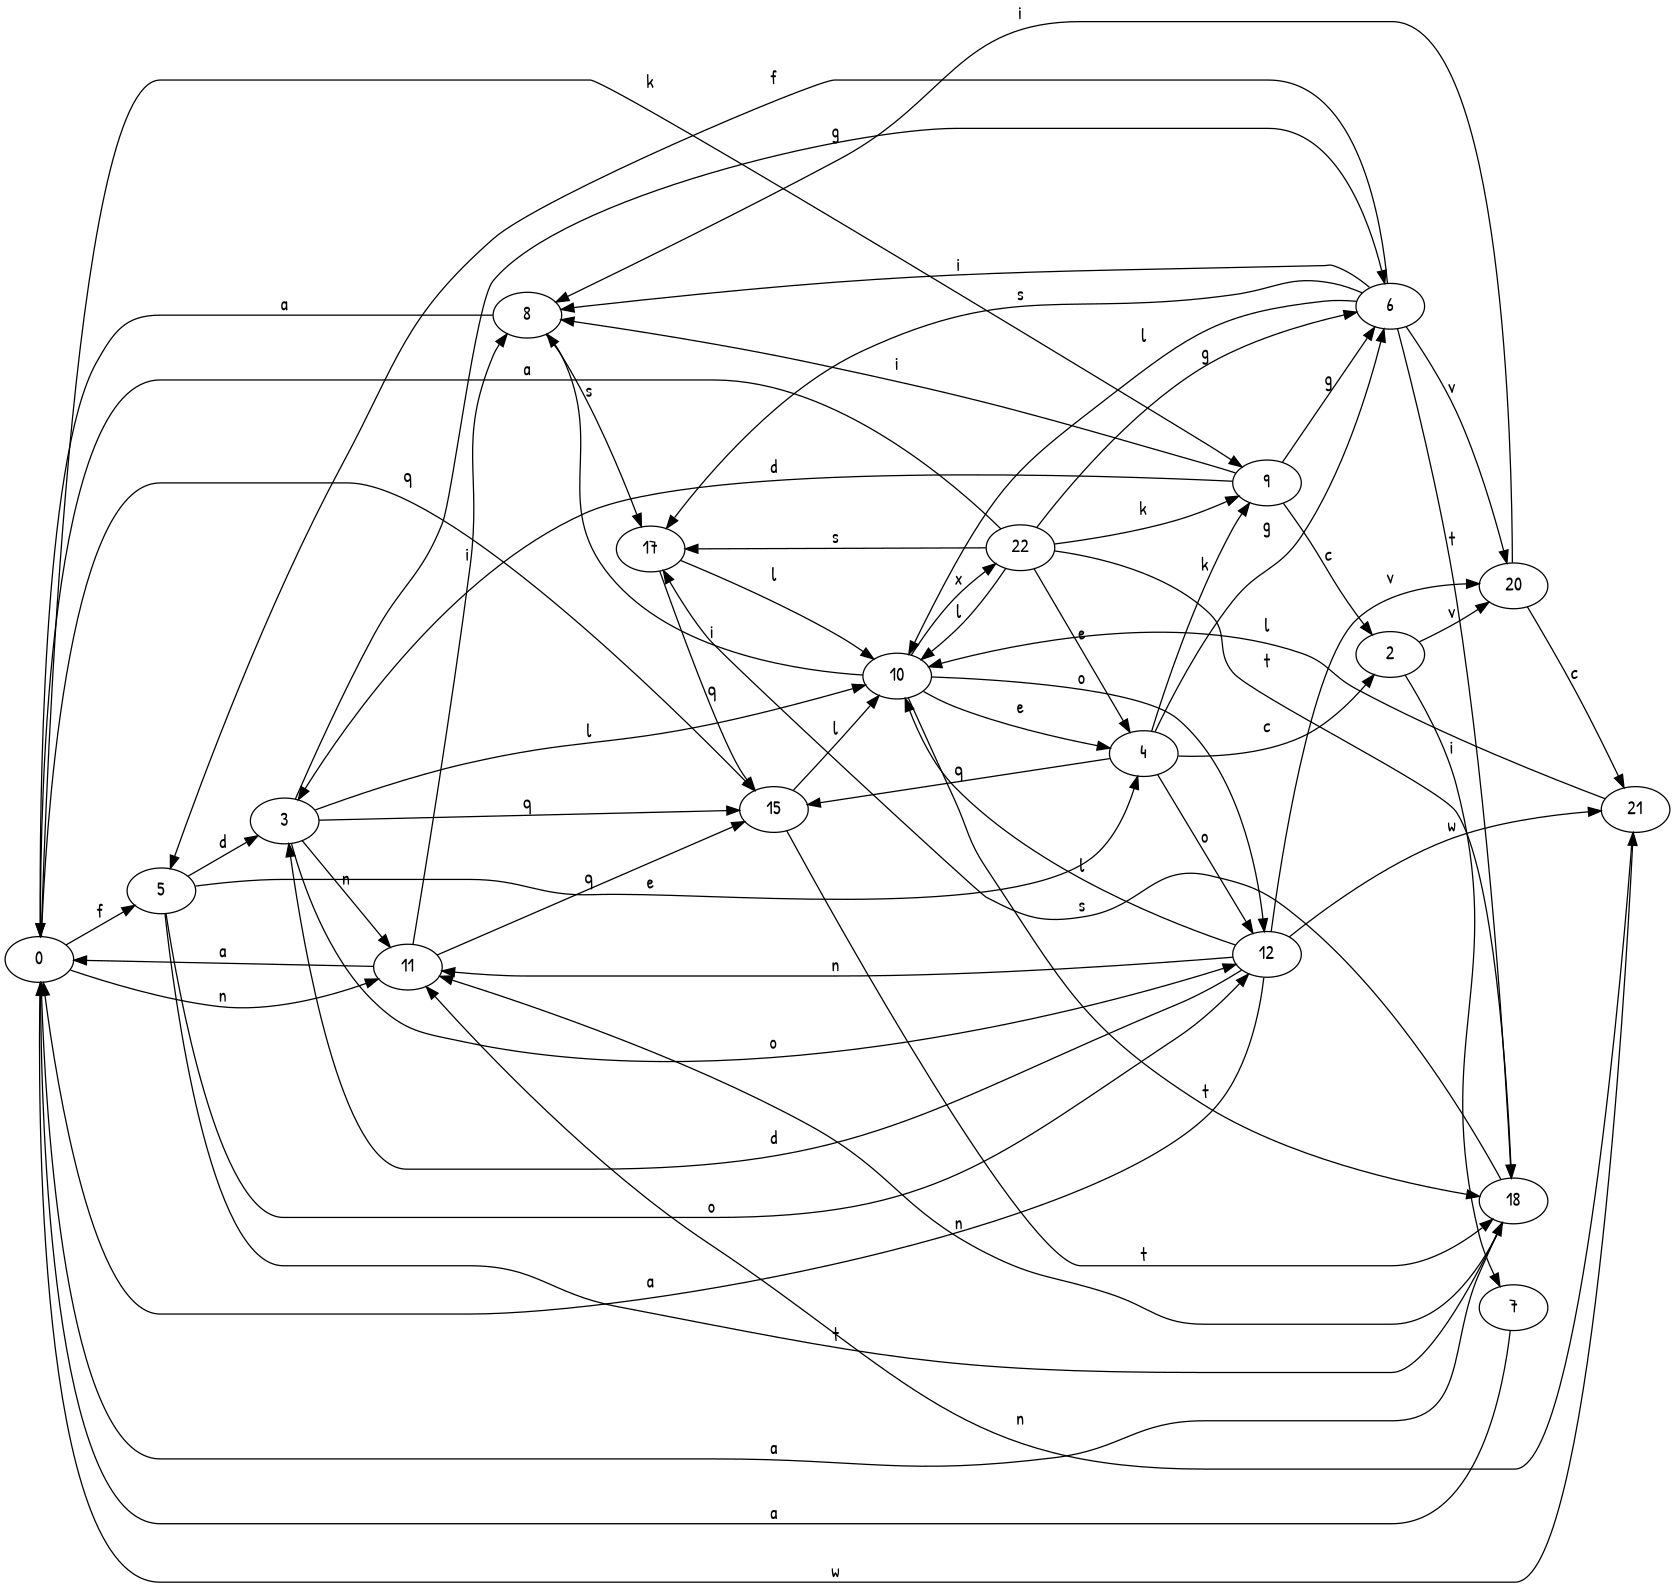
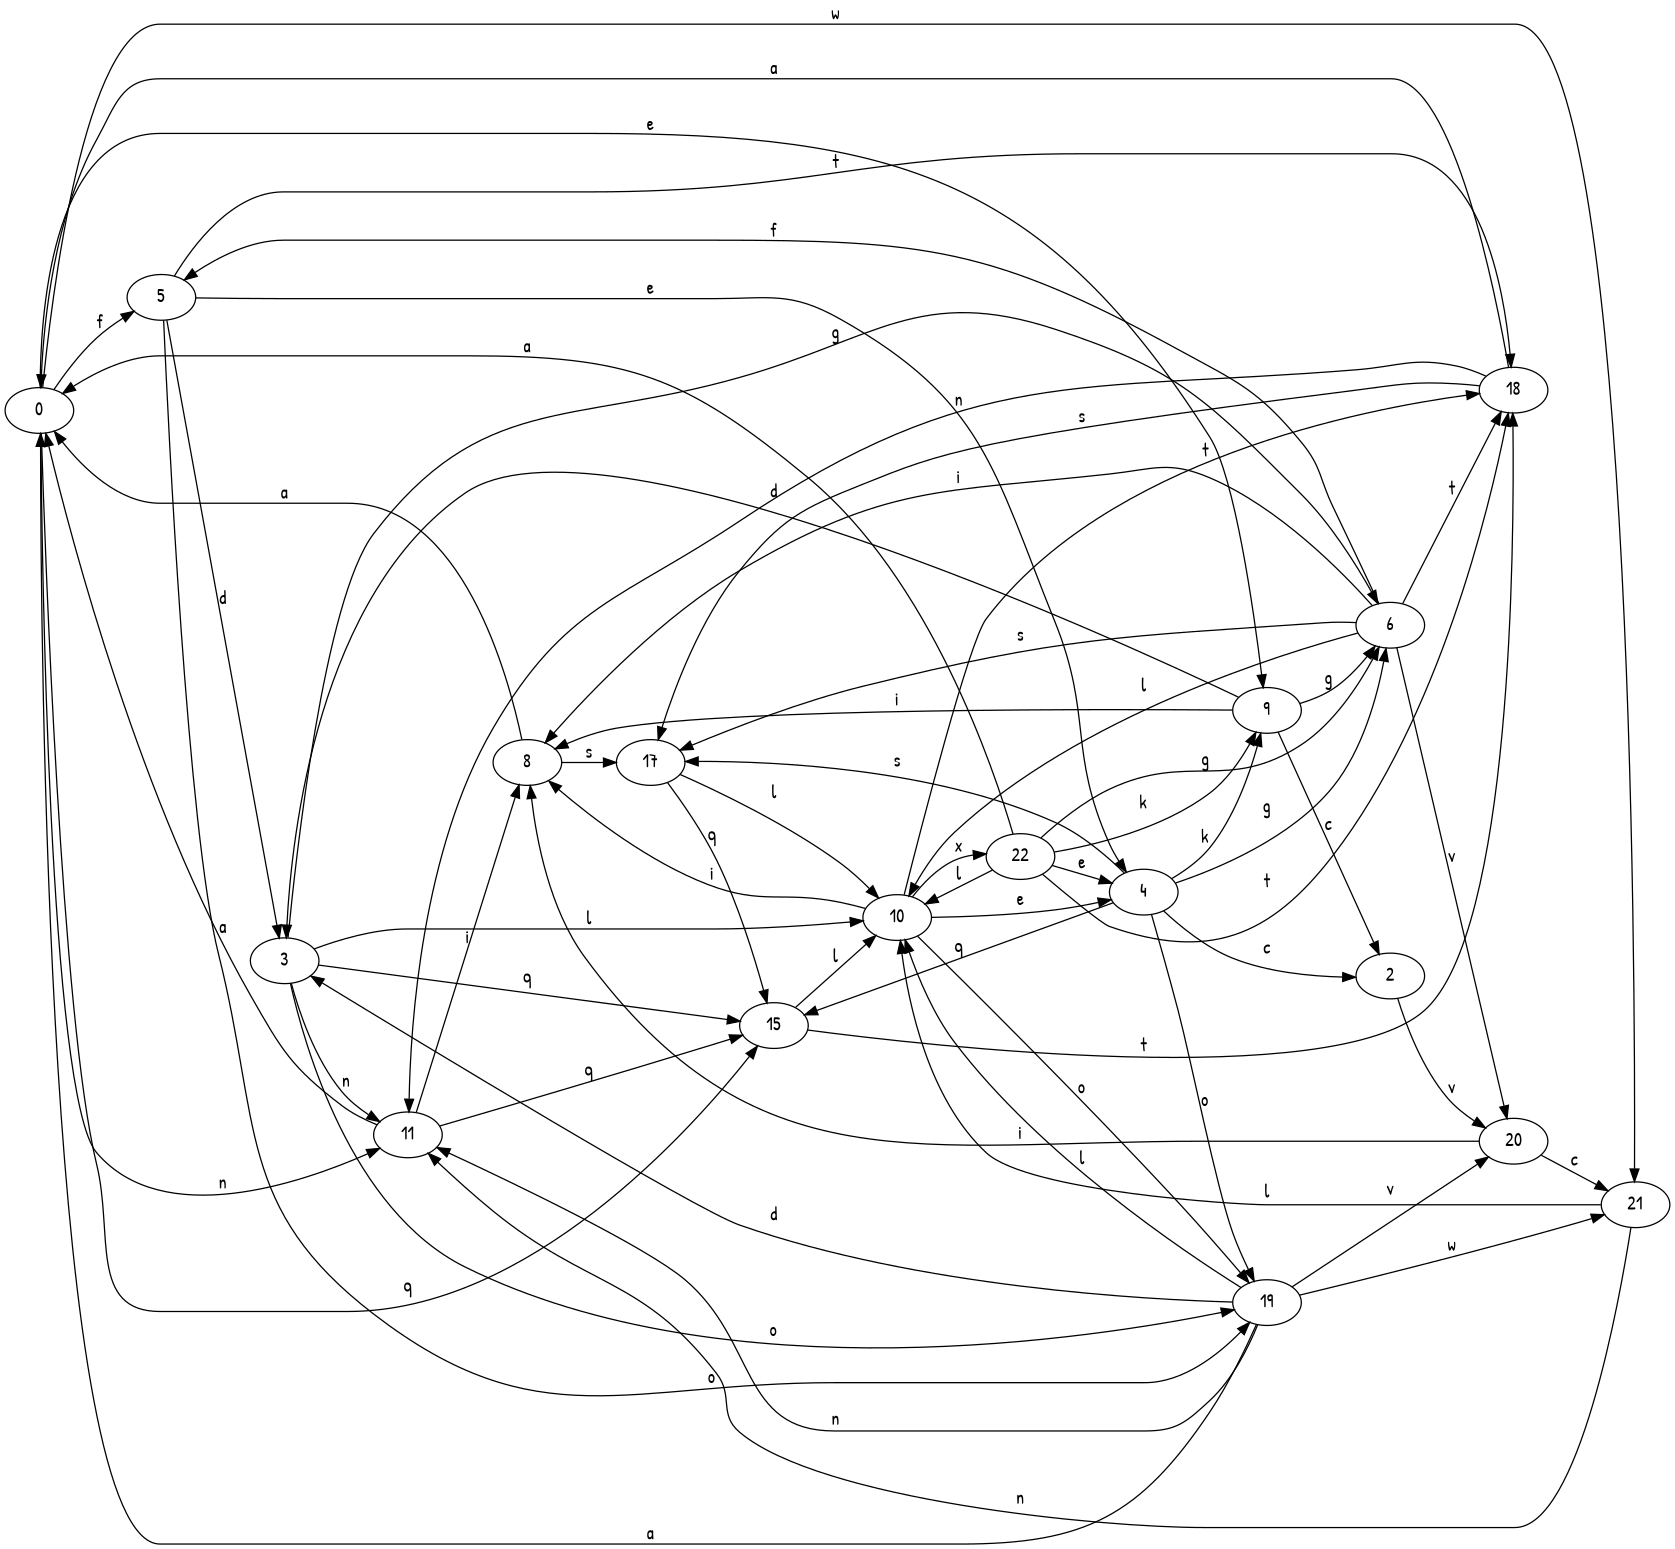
edge "0" -> "9": label "k" -> "e"
edge "22" -> "17": now "4" -> "17"
node "12": label "12" -> "19"
node "7": removed
